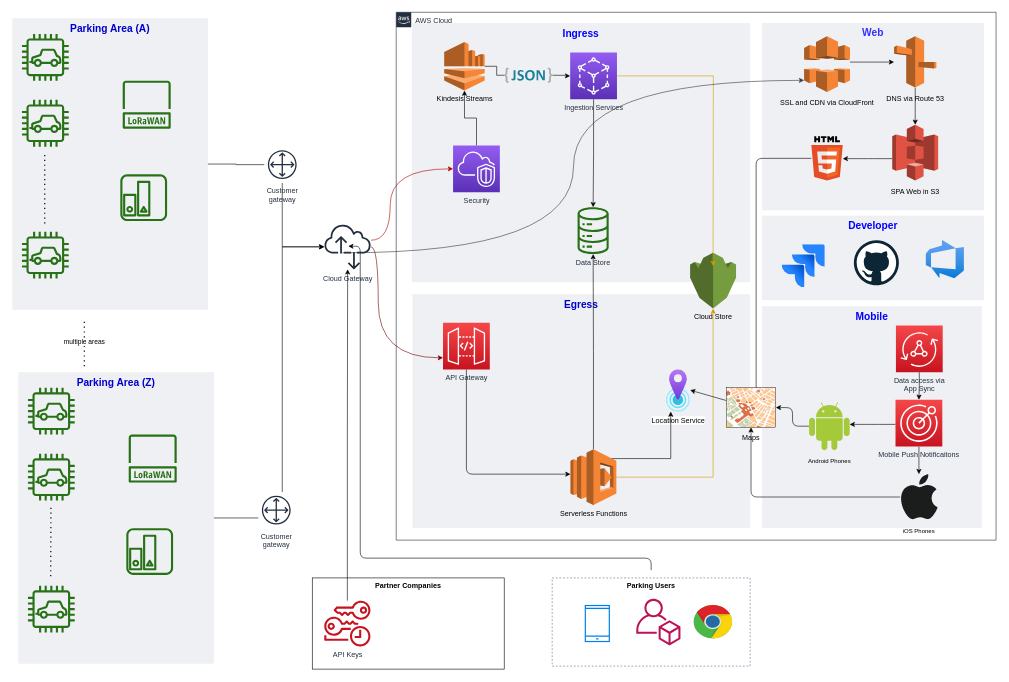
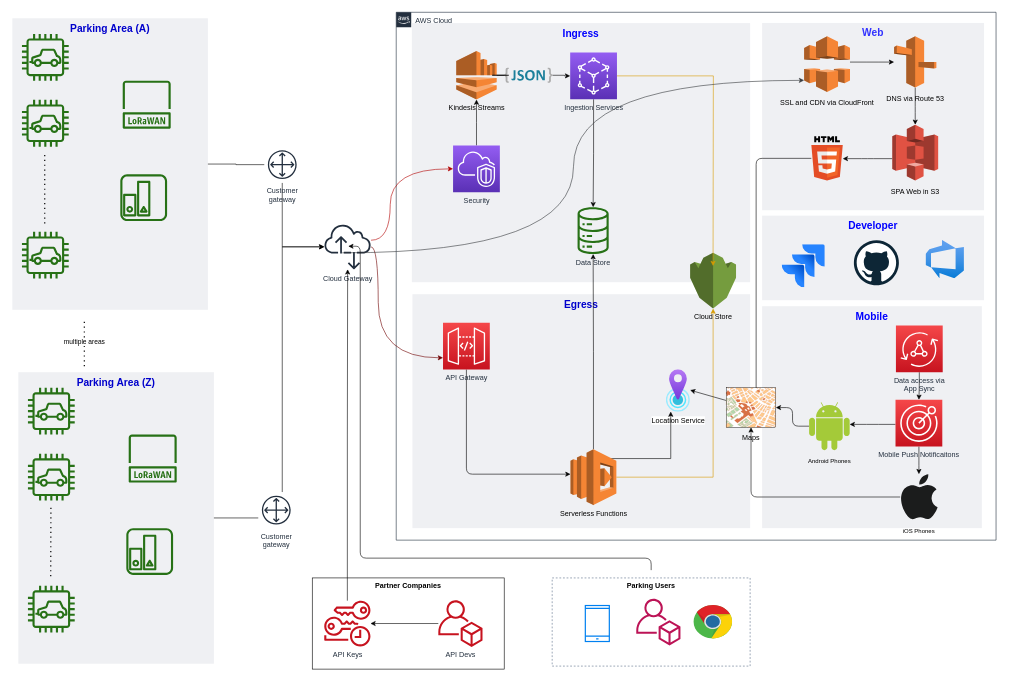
node "Kindesis Streams": moved (465, 66) -> (477, 75)
edge "API Devs" -> "API Keys": added
node "API Devs": added
